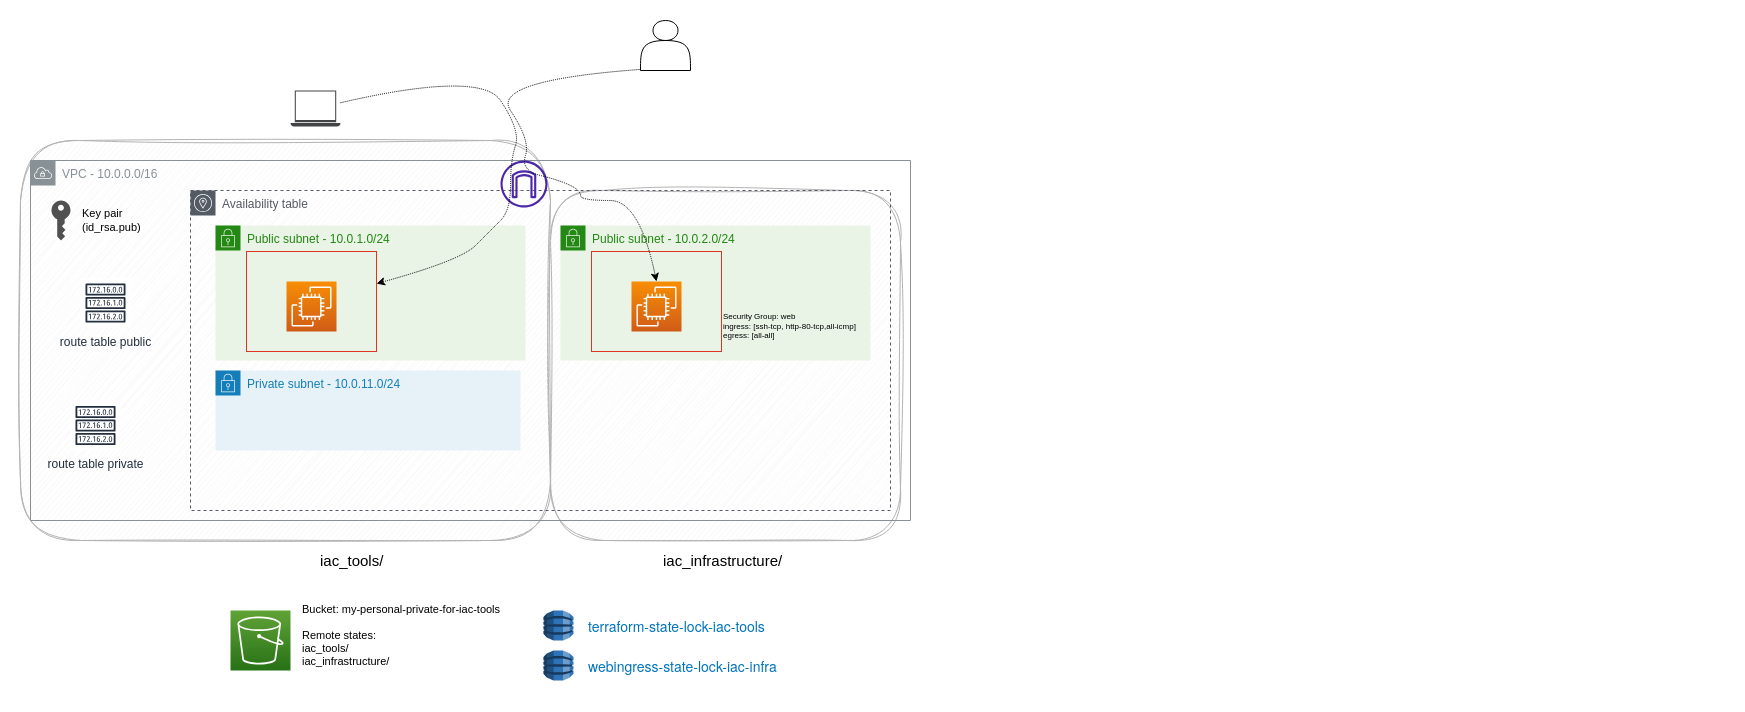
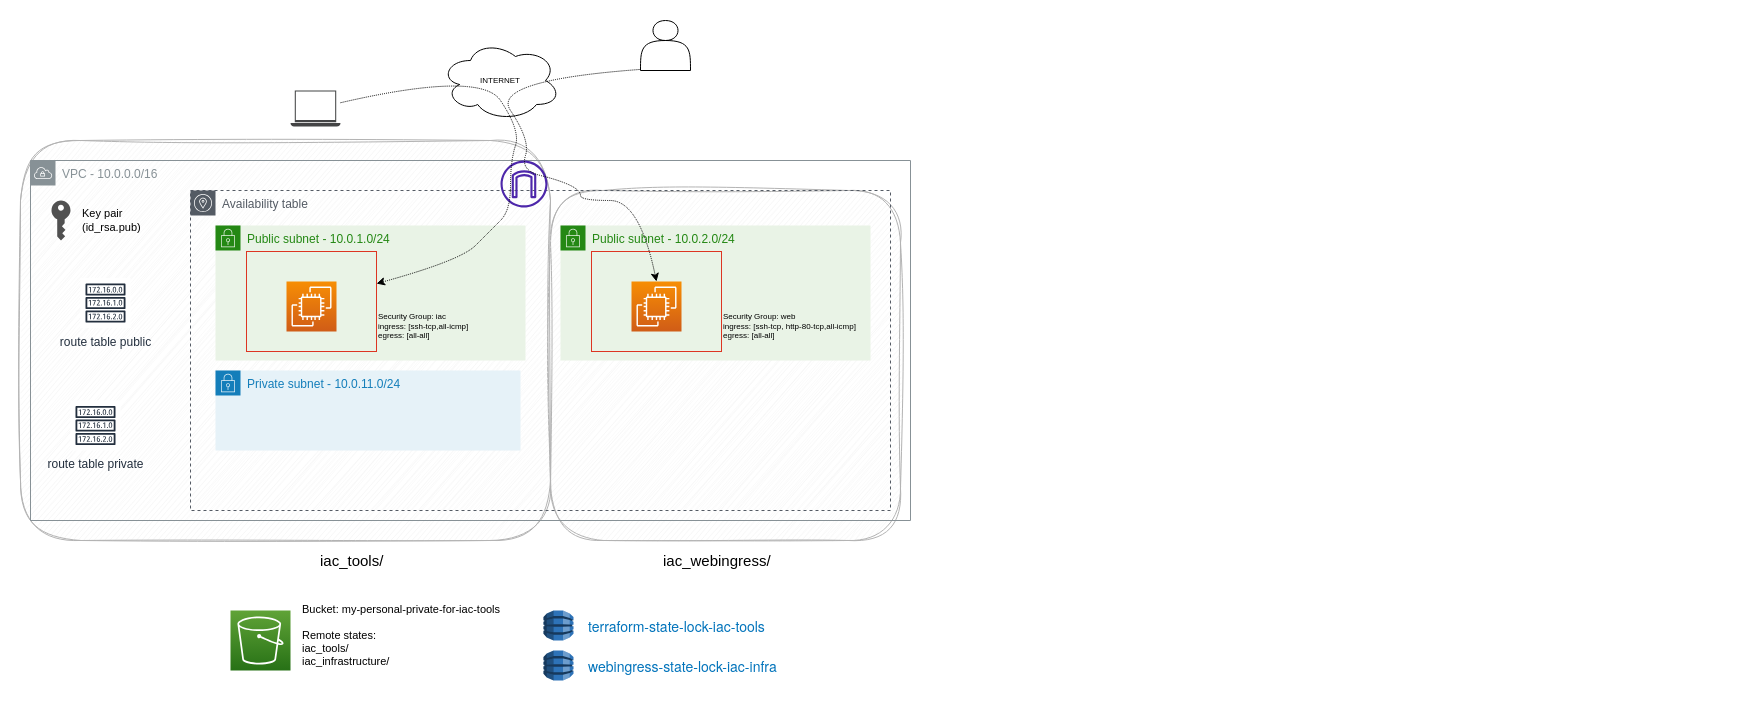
node "INTERNET": added
node "Security Group: iacingress: [ssh-tcp,all-icmp]egress: [all-all]": added
node "iac_infrastructure/": label "iac_infrastructure/" -> "iac_webingress/"
